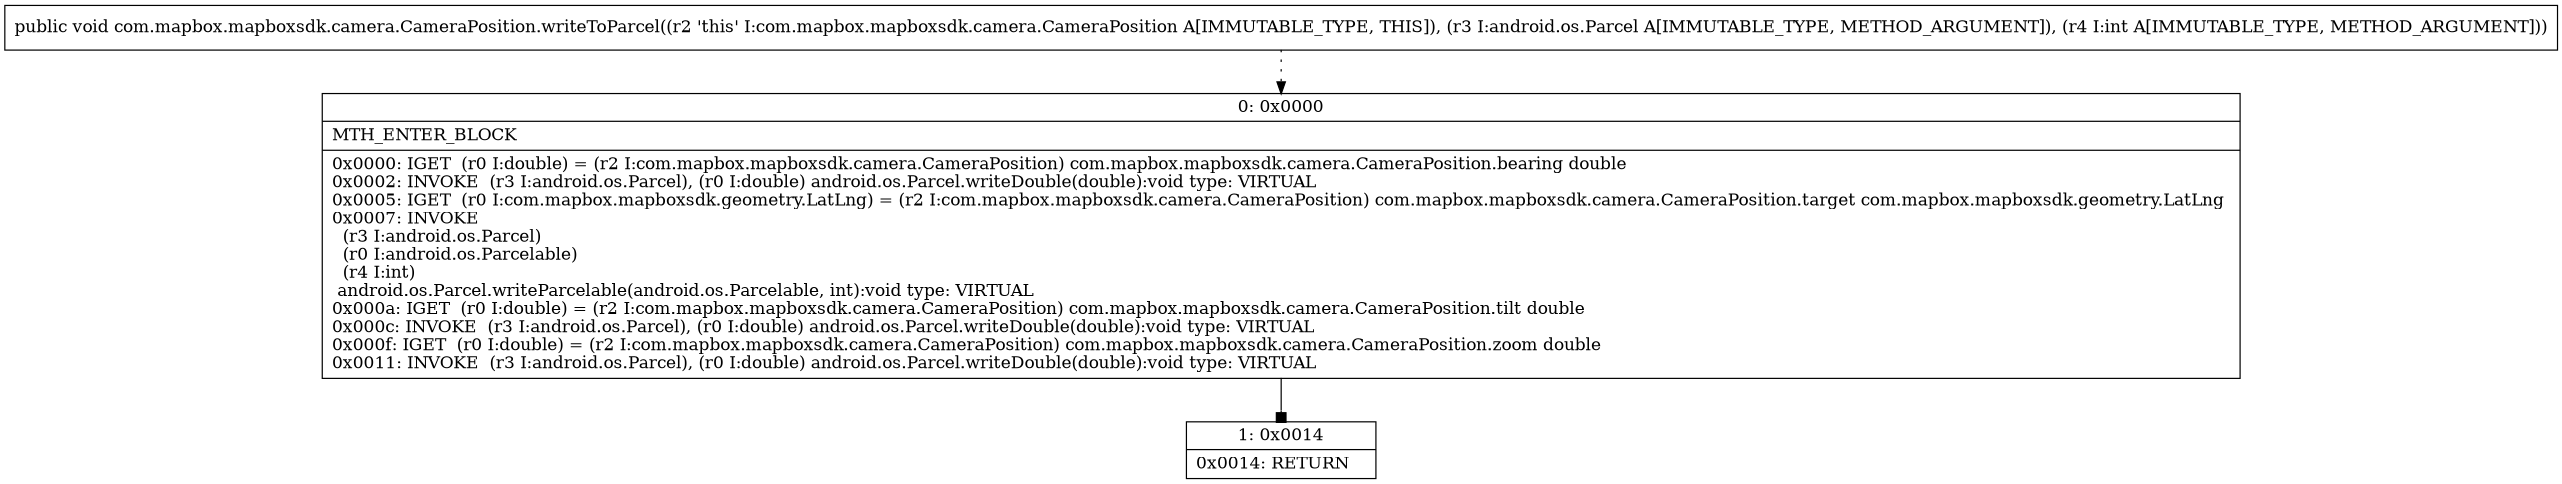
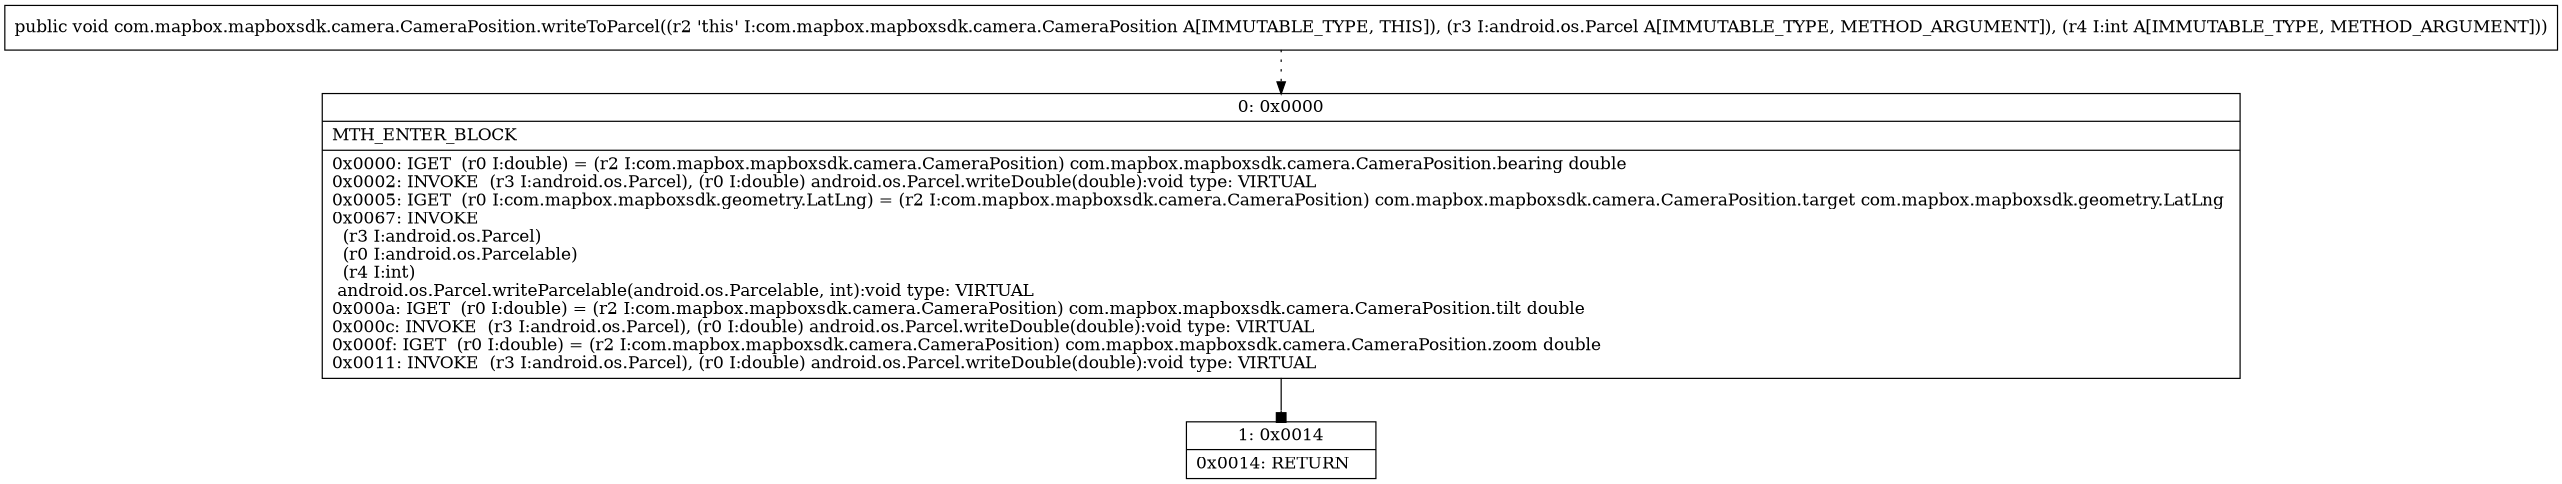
node "0: 0x0000": text "0x0007: INVOKE" -> "0x0067: INVOKE"
